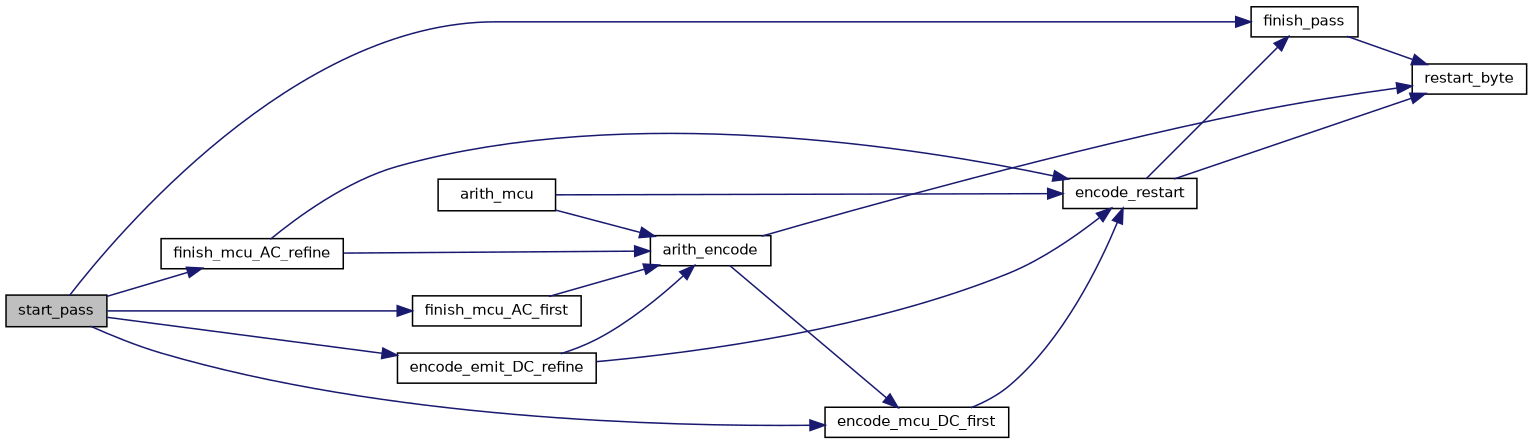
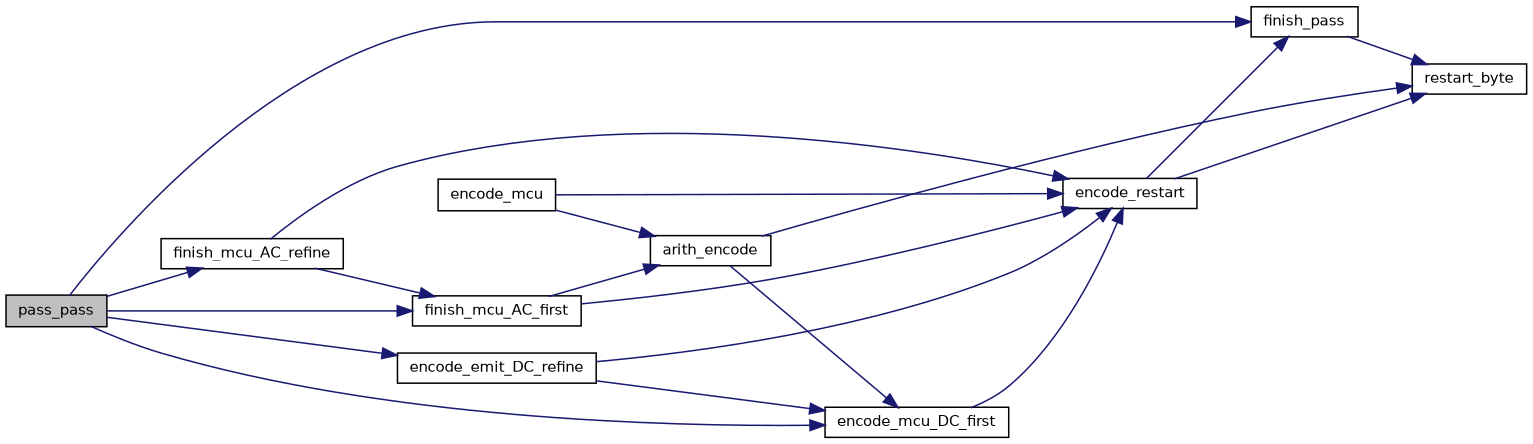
node "arith_mcu": label "arith_mcu" -> "encode_mcu"
edge "finish_mcu_AC_refine" -> "arith_encode": now "finish_mcu_AC_refine" -> "finish_mcu_AC_first"
edge "finish_mcu_AC_first" -> "encode_restart": added
node "start_pass": label "start_pass" -> "pass_pass"
edge "encode_emit_DC_refine" -> "arith_encode": now "encode_emit_DC_refine" -> "encode_mcu_DC_first"
